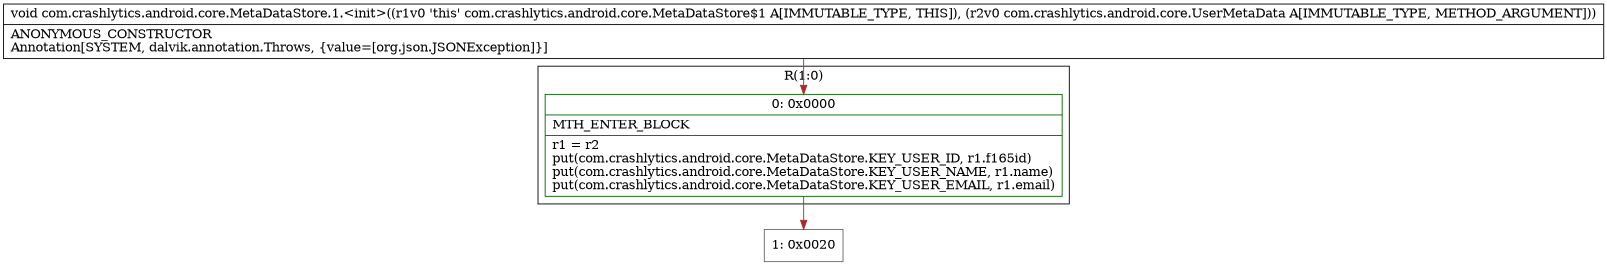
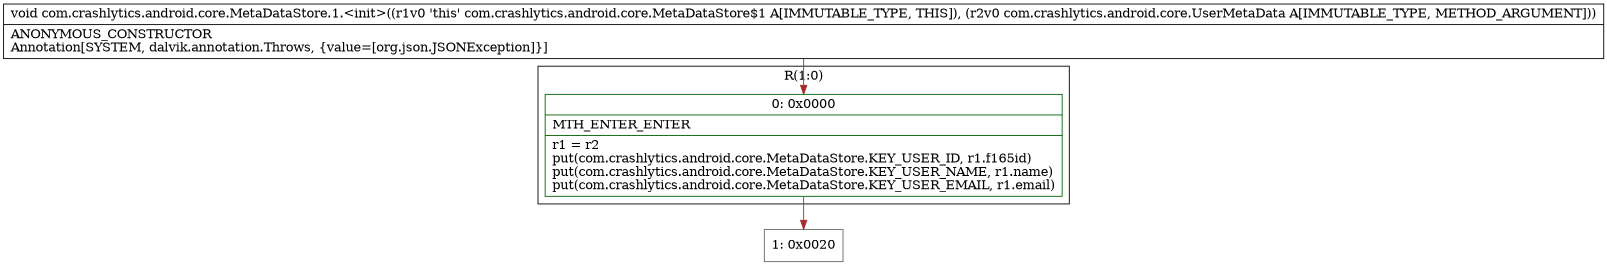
node "0: 0x0000": text "MTH_ENTER_BLOCK" -> "MTH_ENTER_ENTER"
